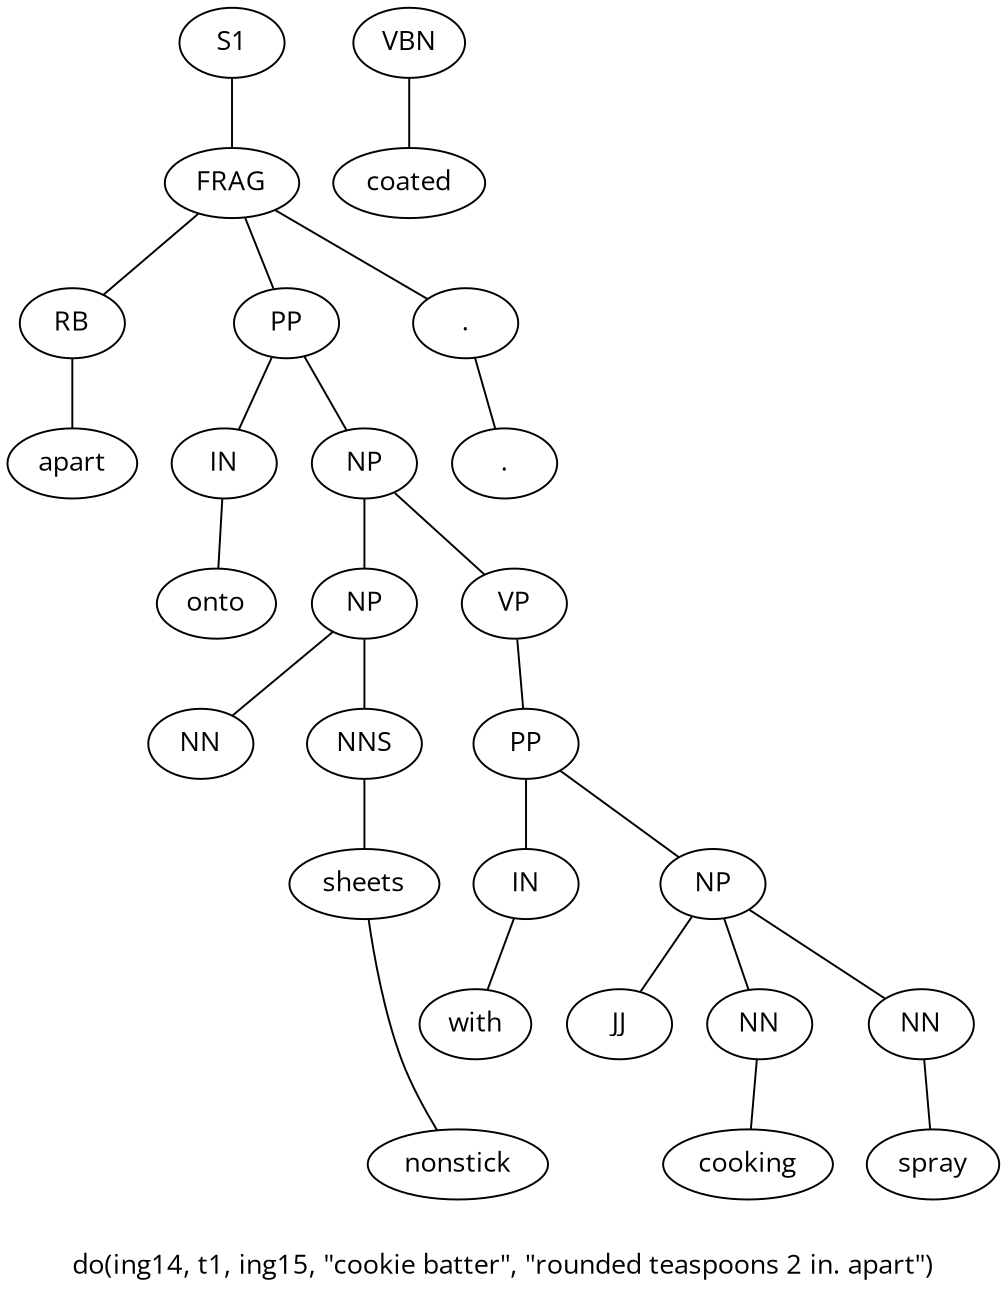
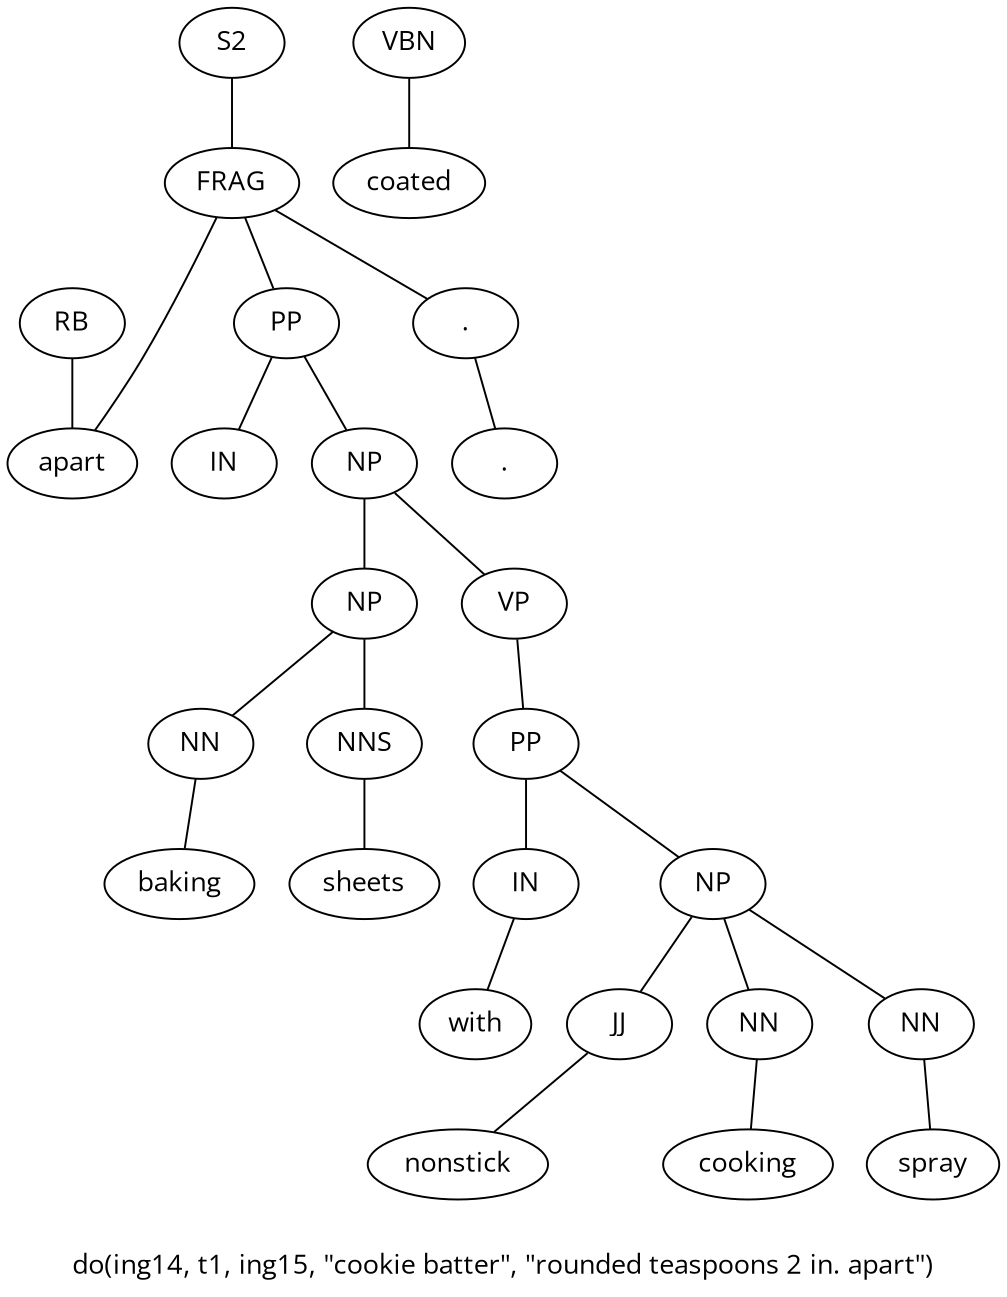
node "S1": label "S1" -> "S2"
edge "FRAG" -- "RB": now "FRAG" -- "apart"
node "onto": removed
node "baking": added
edge "sheets" -- "nonstick": now "JJ" -- "nonstick"
